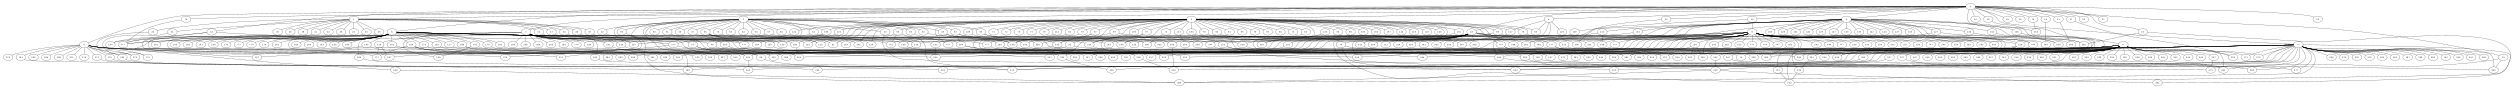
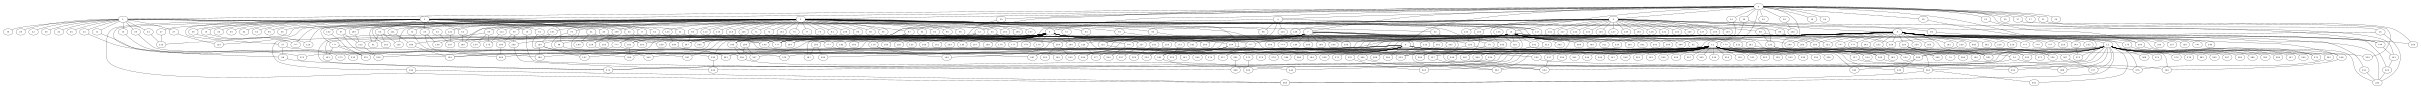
node "83": added
edge "285" -- "343": added
